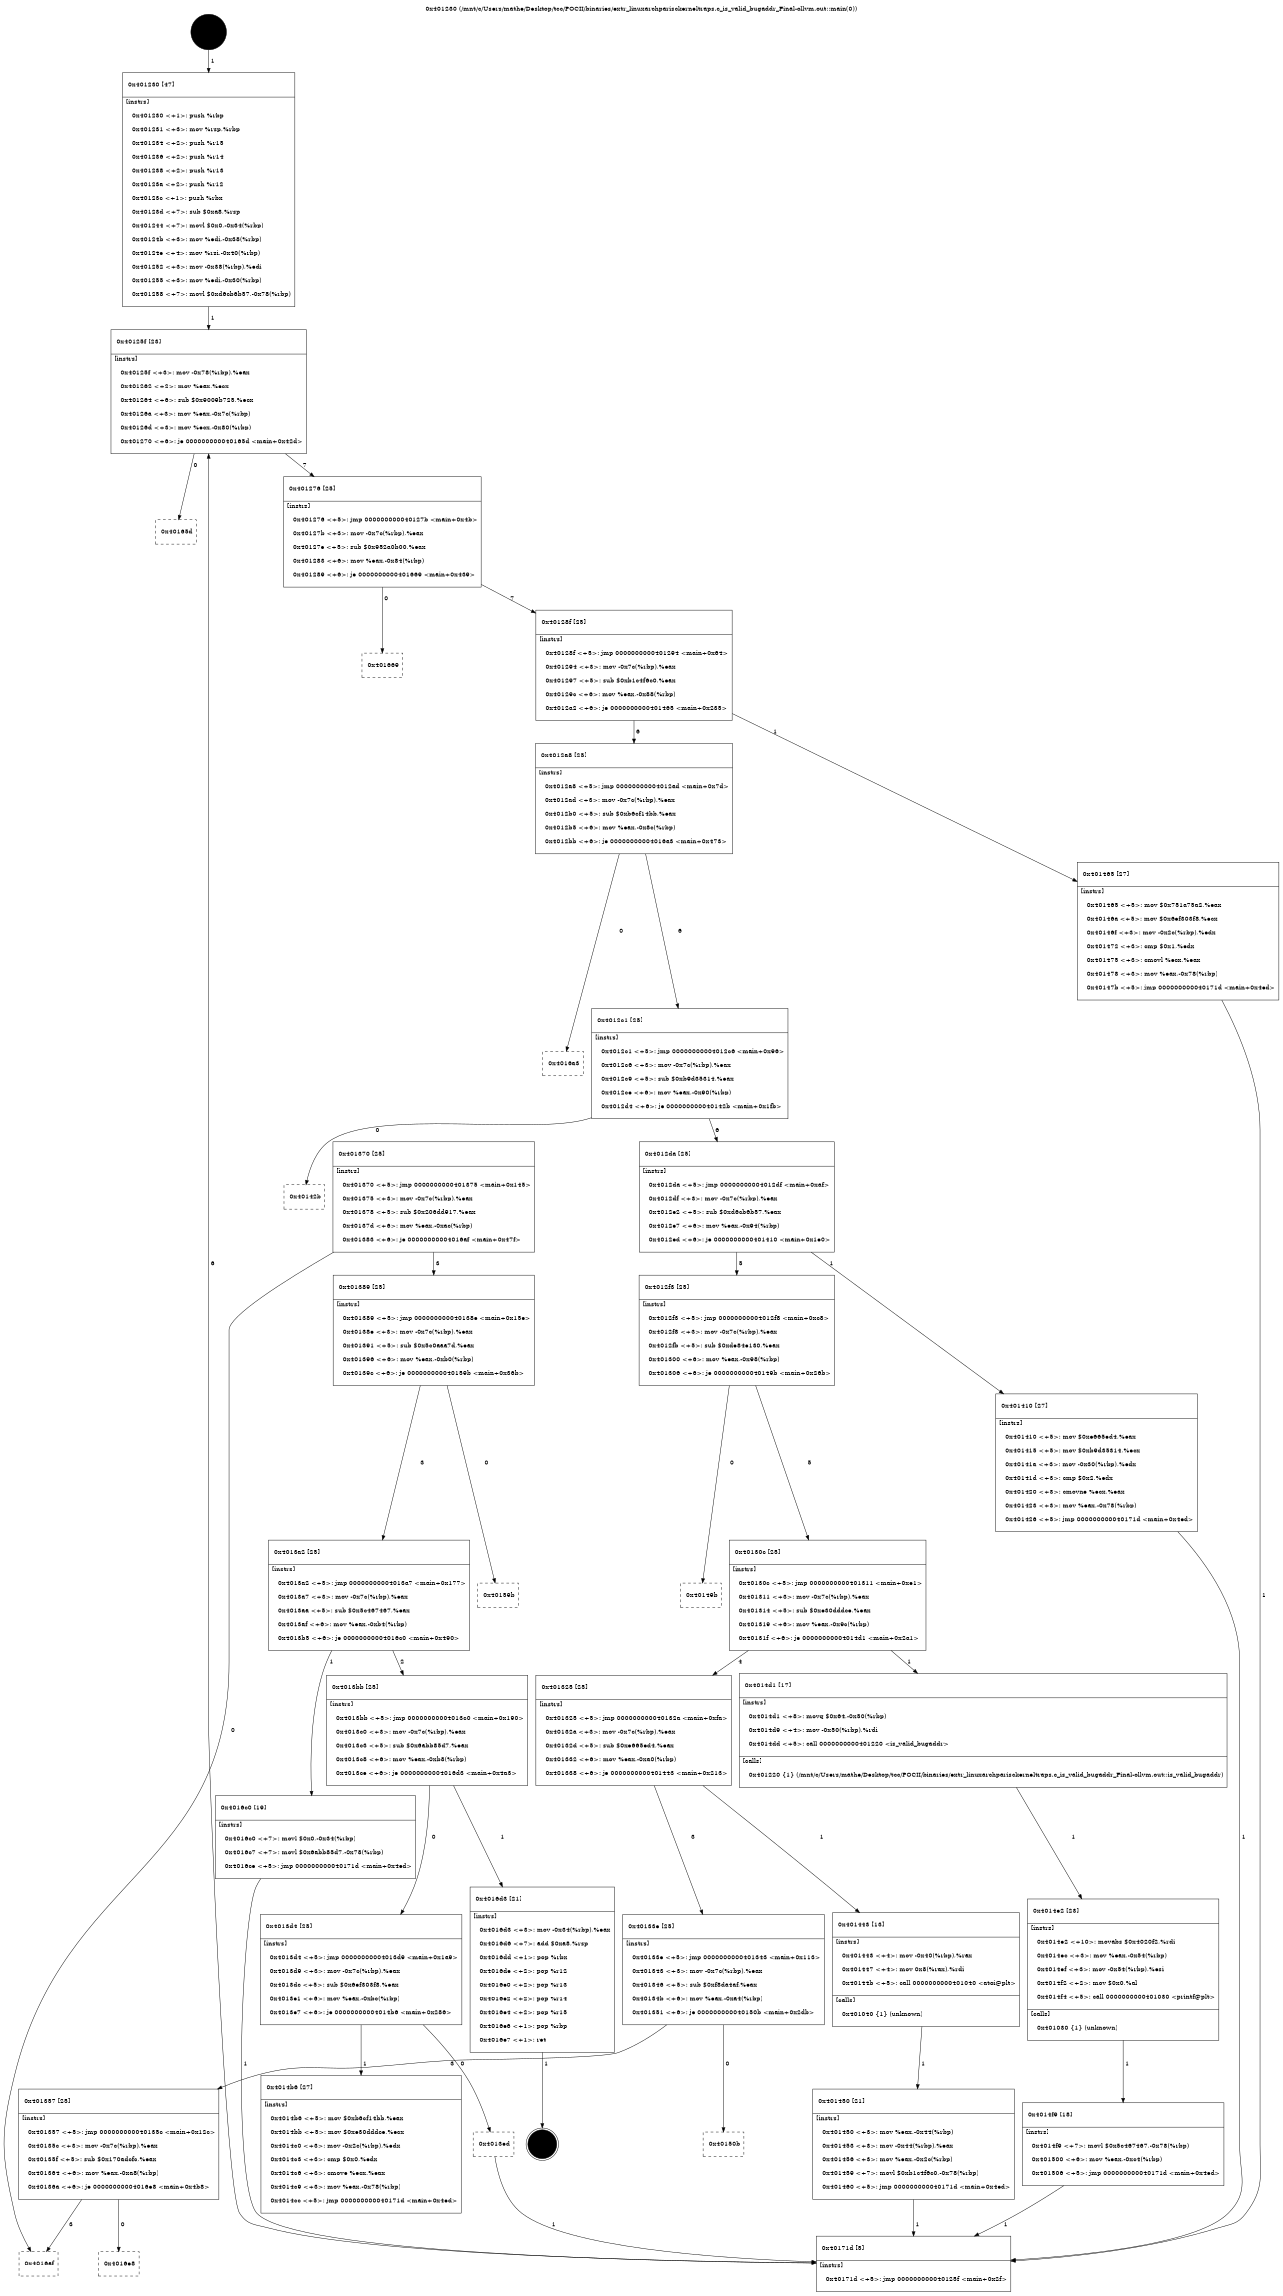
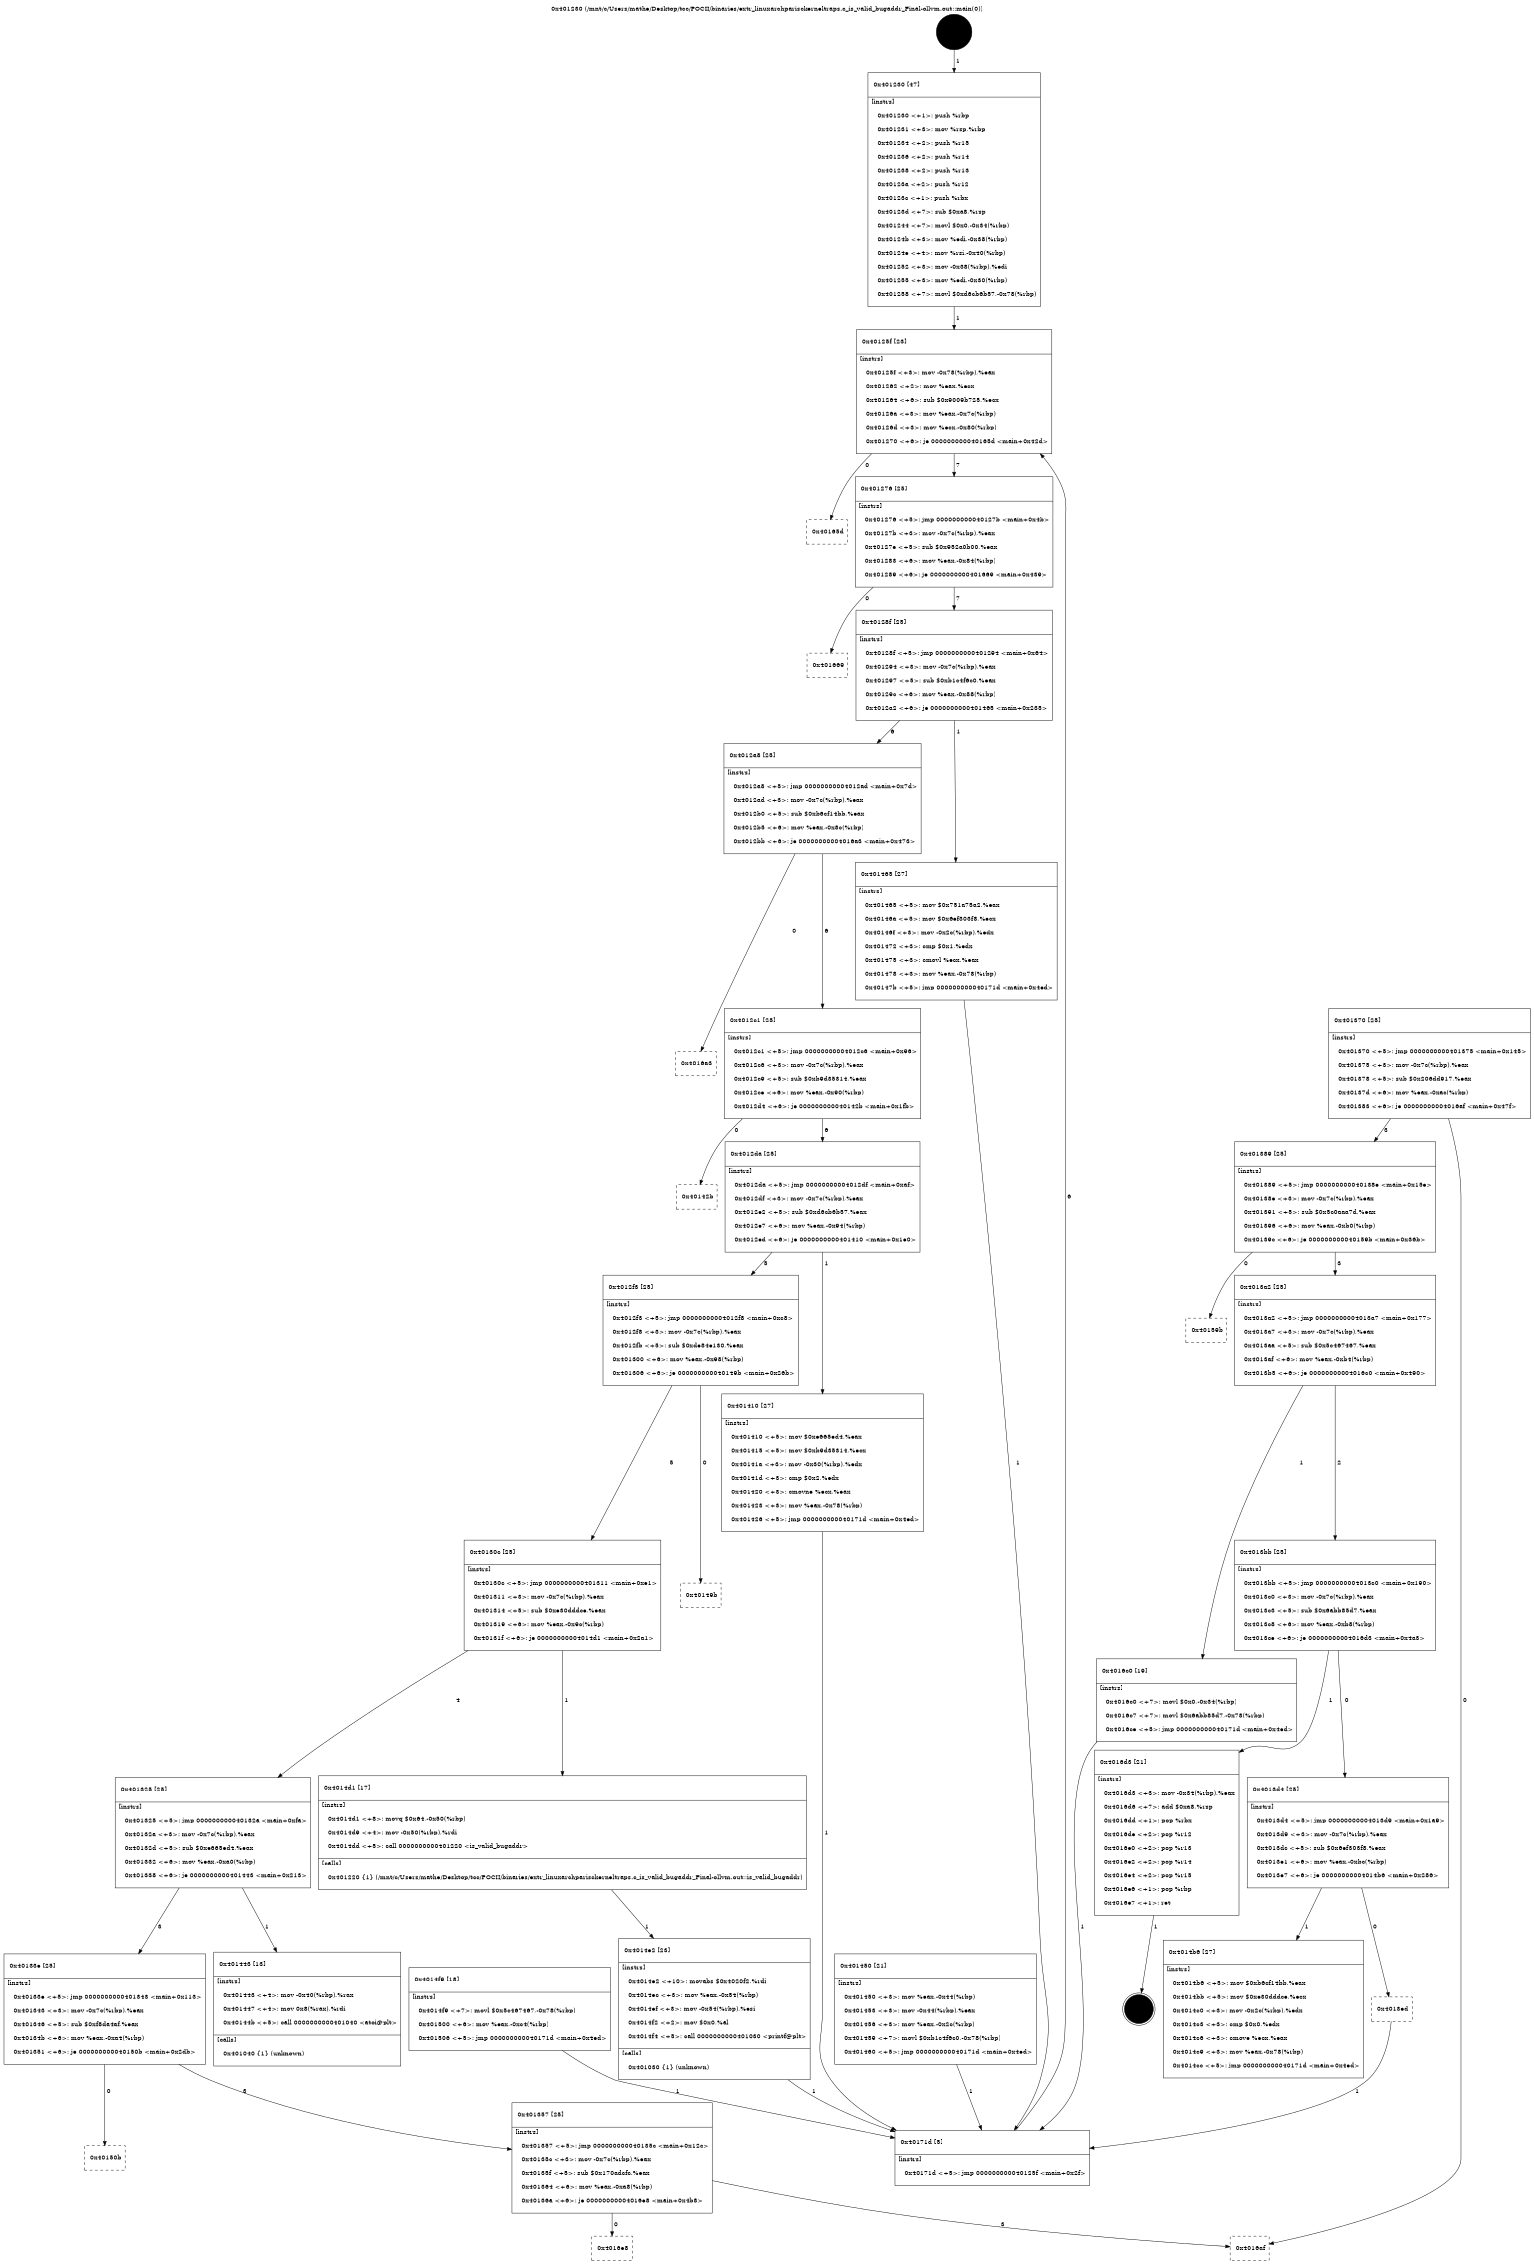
edge "0x401443 [13]" -> "0x401450 [21]": removed, label "1"
edge "0x4014e2 [23]" -> "0x4014f9 [18]": now "0x4014e2 [23]" -> "0x40171d [5]"
